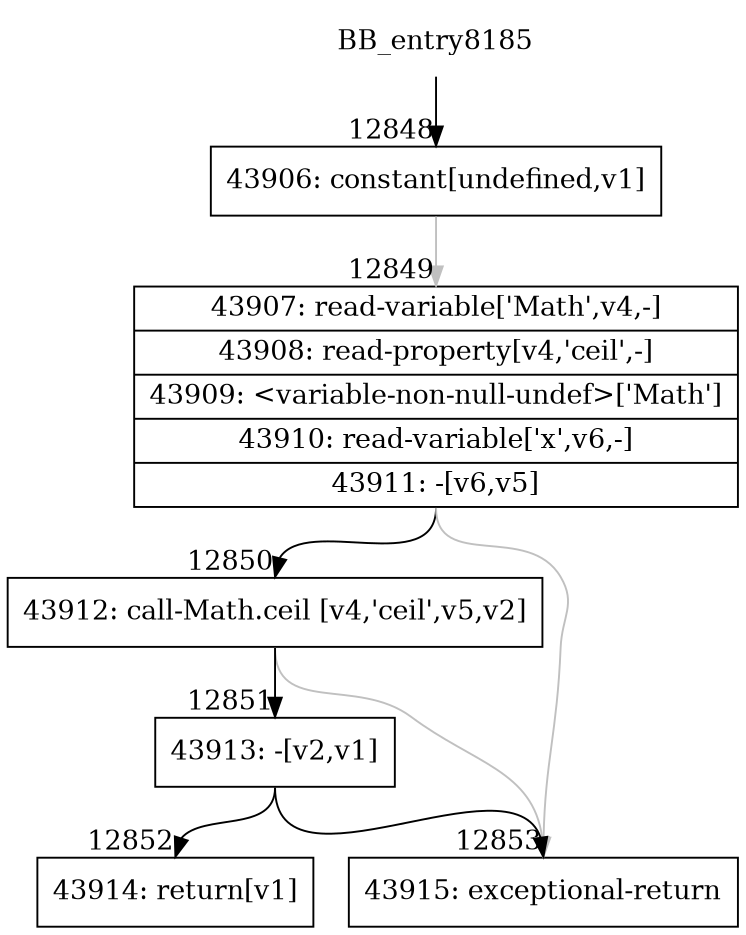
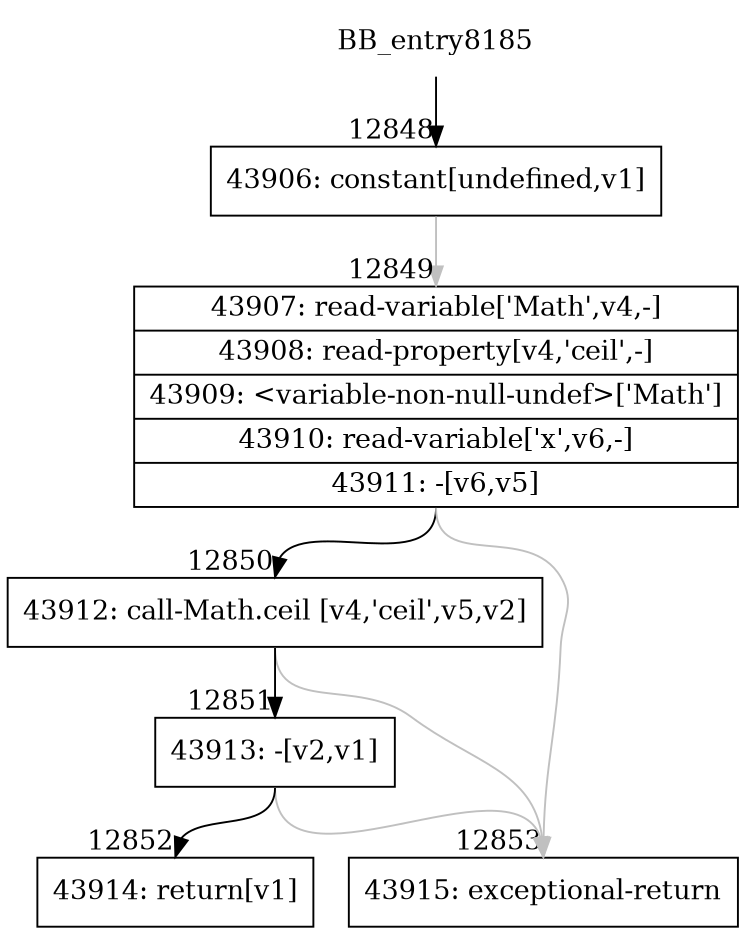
edge "43913: -[v2,v1]" -> "43915: exceptional-return": color black -> gray
